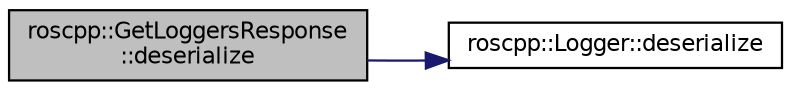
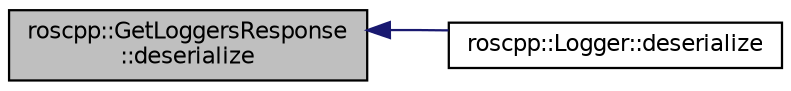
edge "roscpp::GetLoggersResponse ::deserialize" -> "roscpp::Logger::deserialize": reversed
